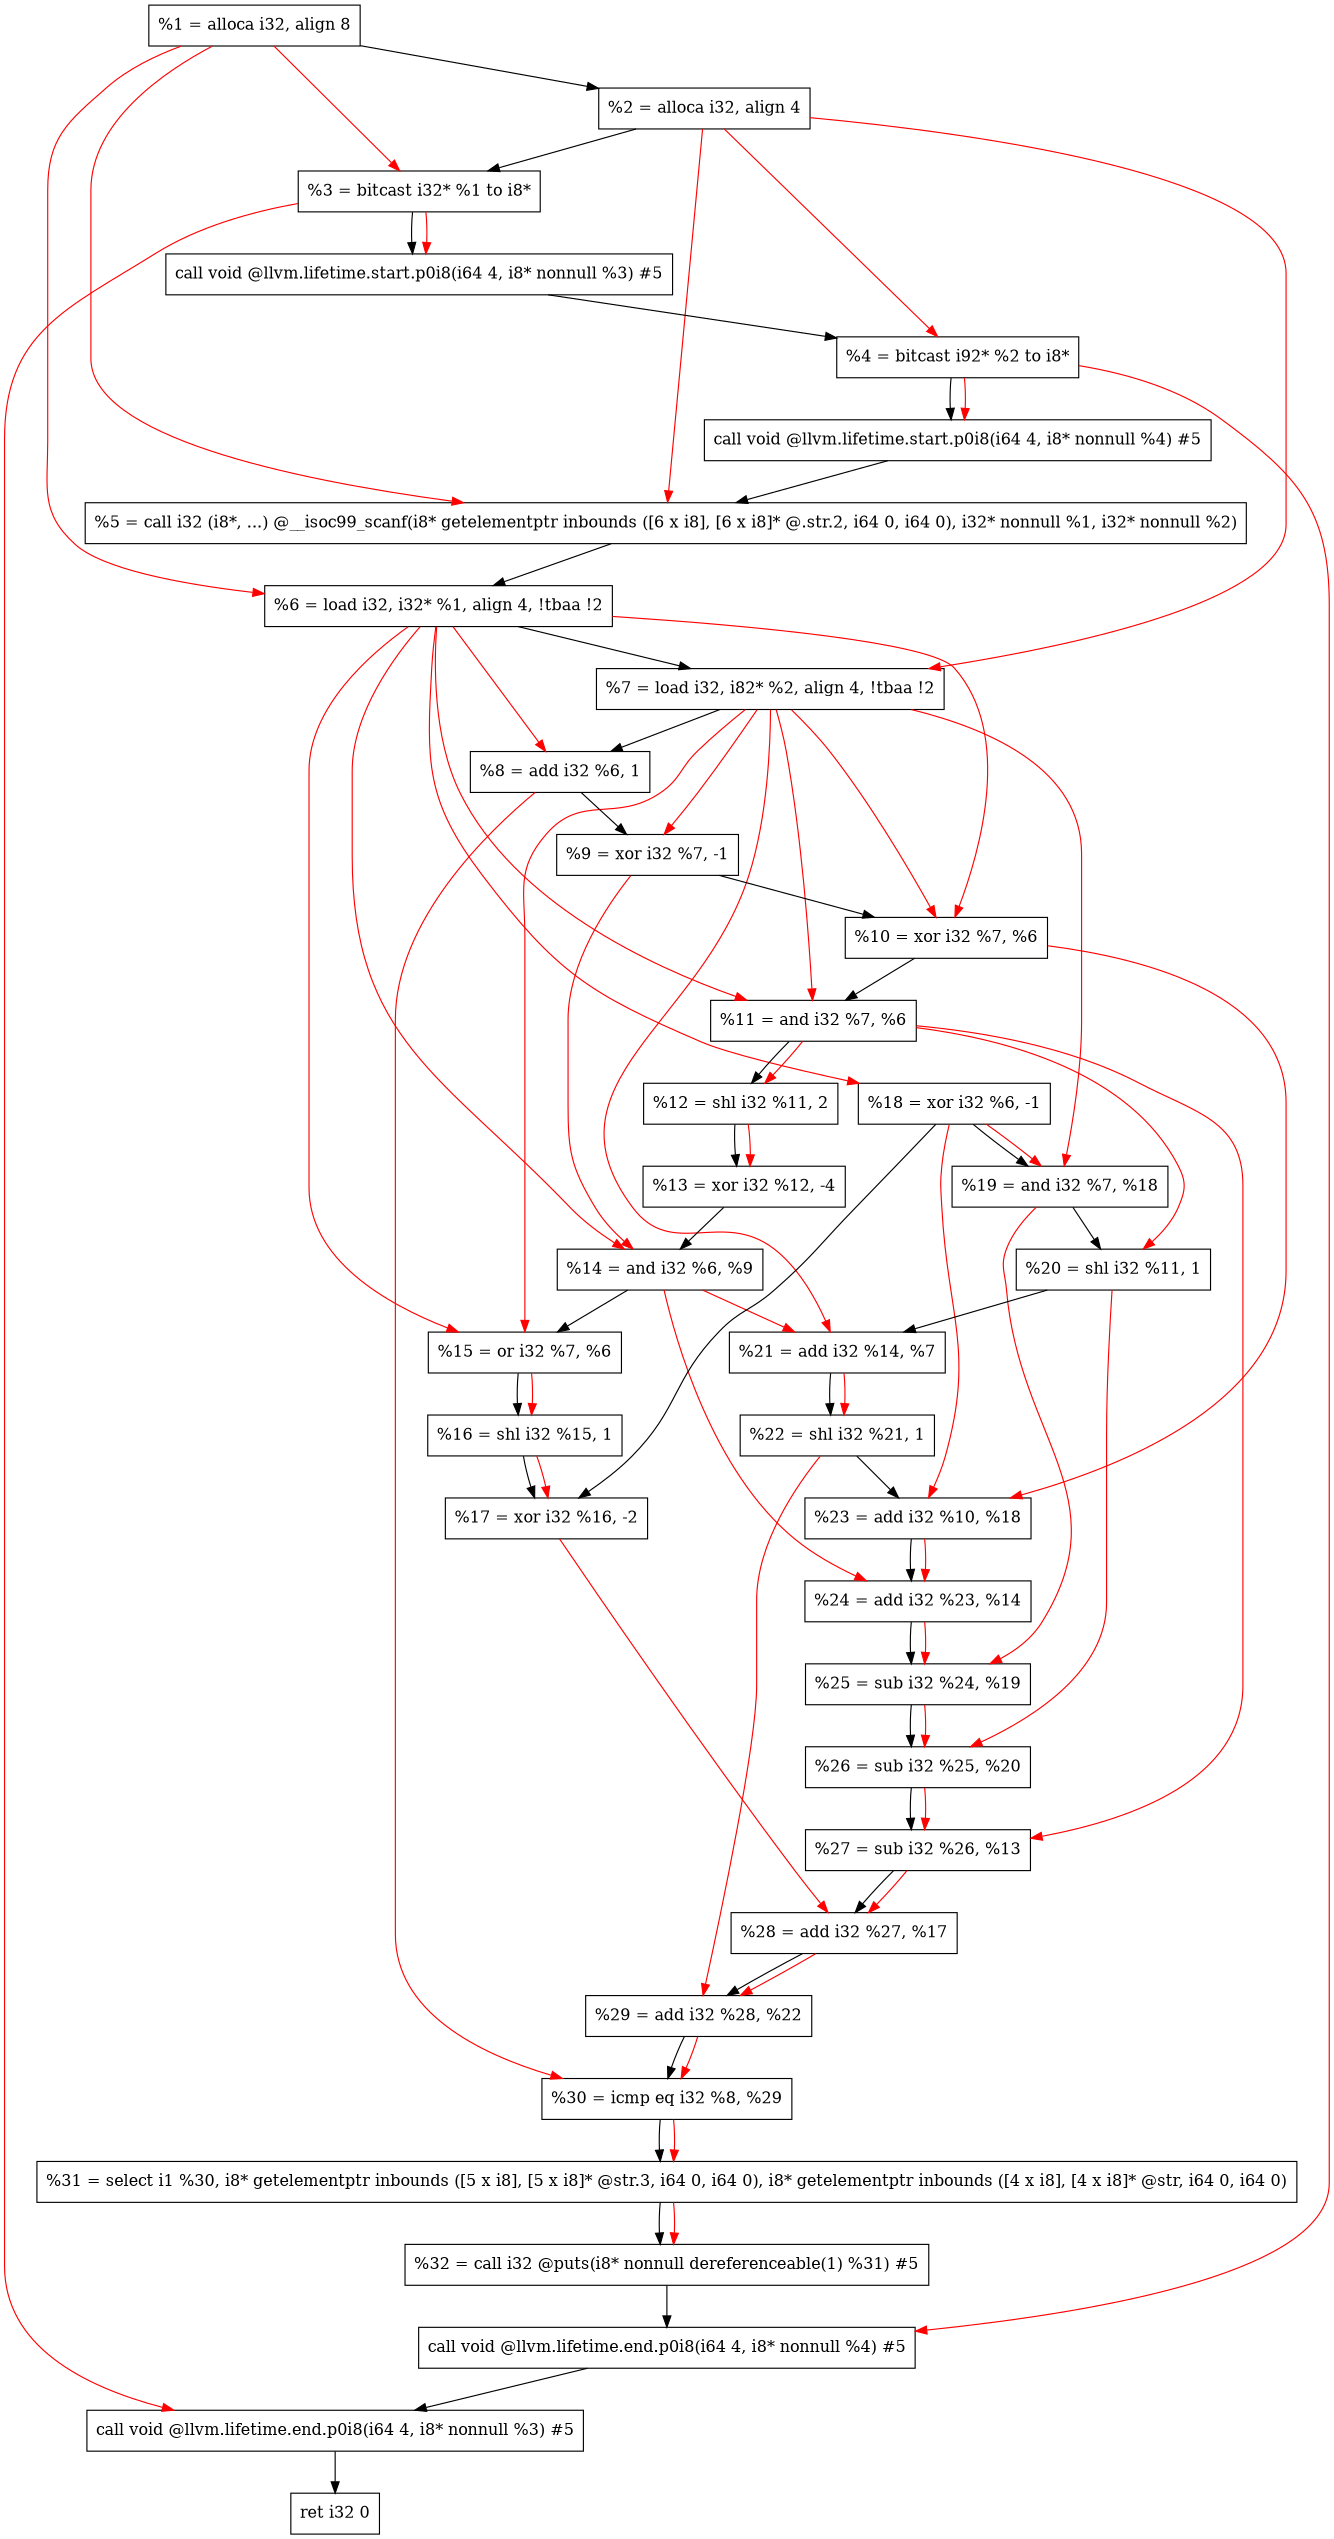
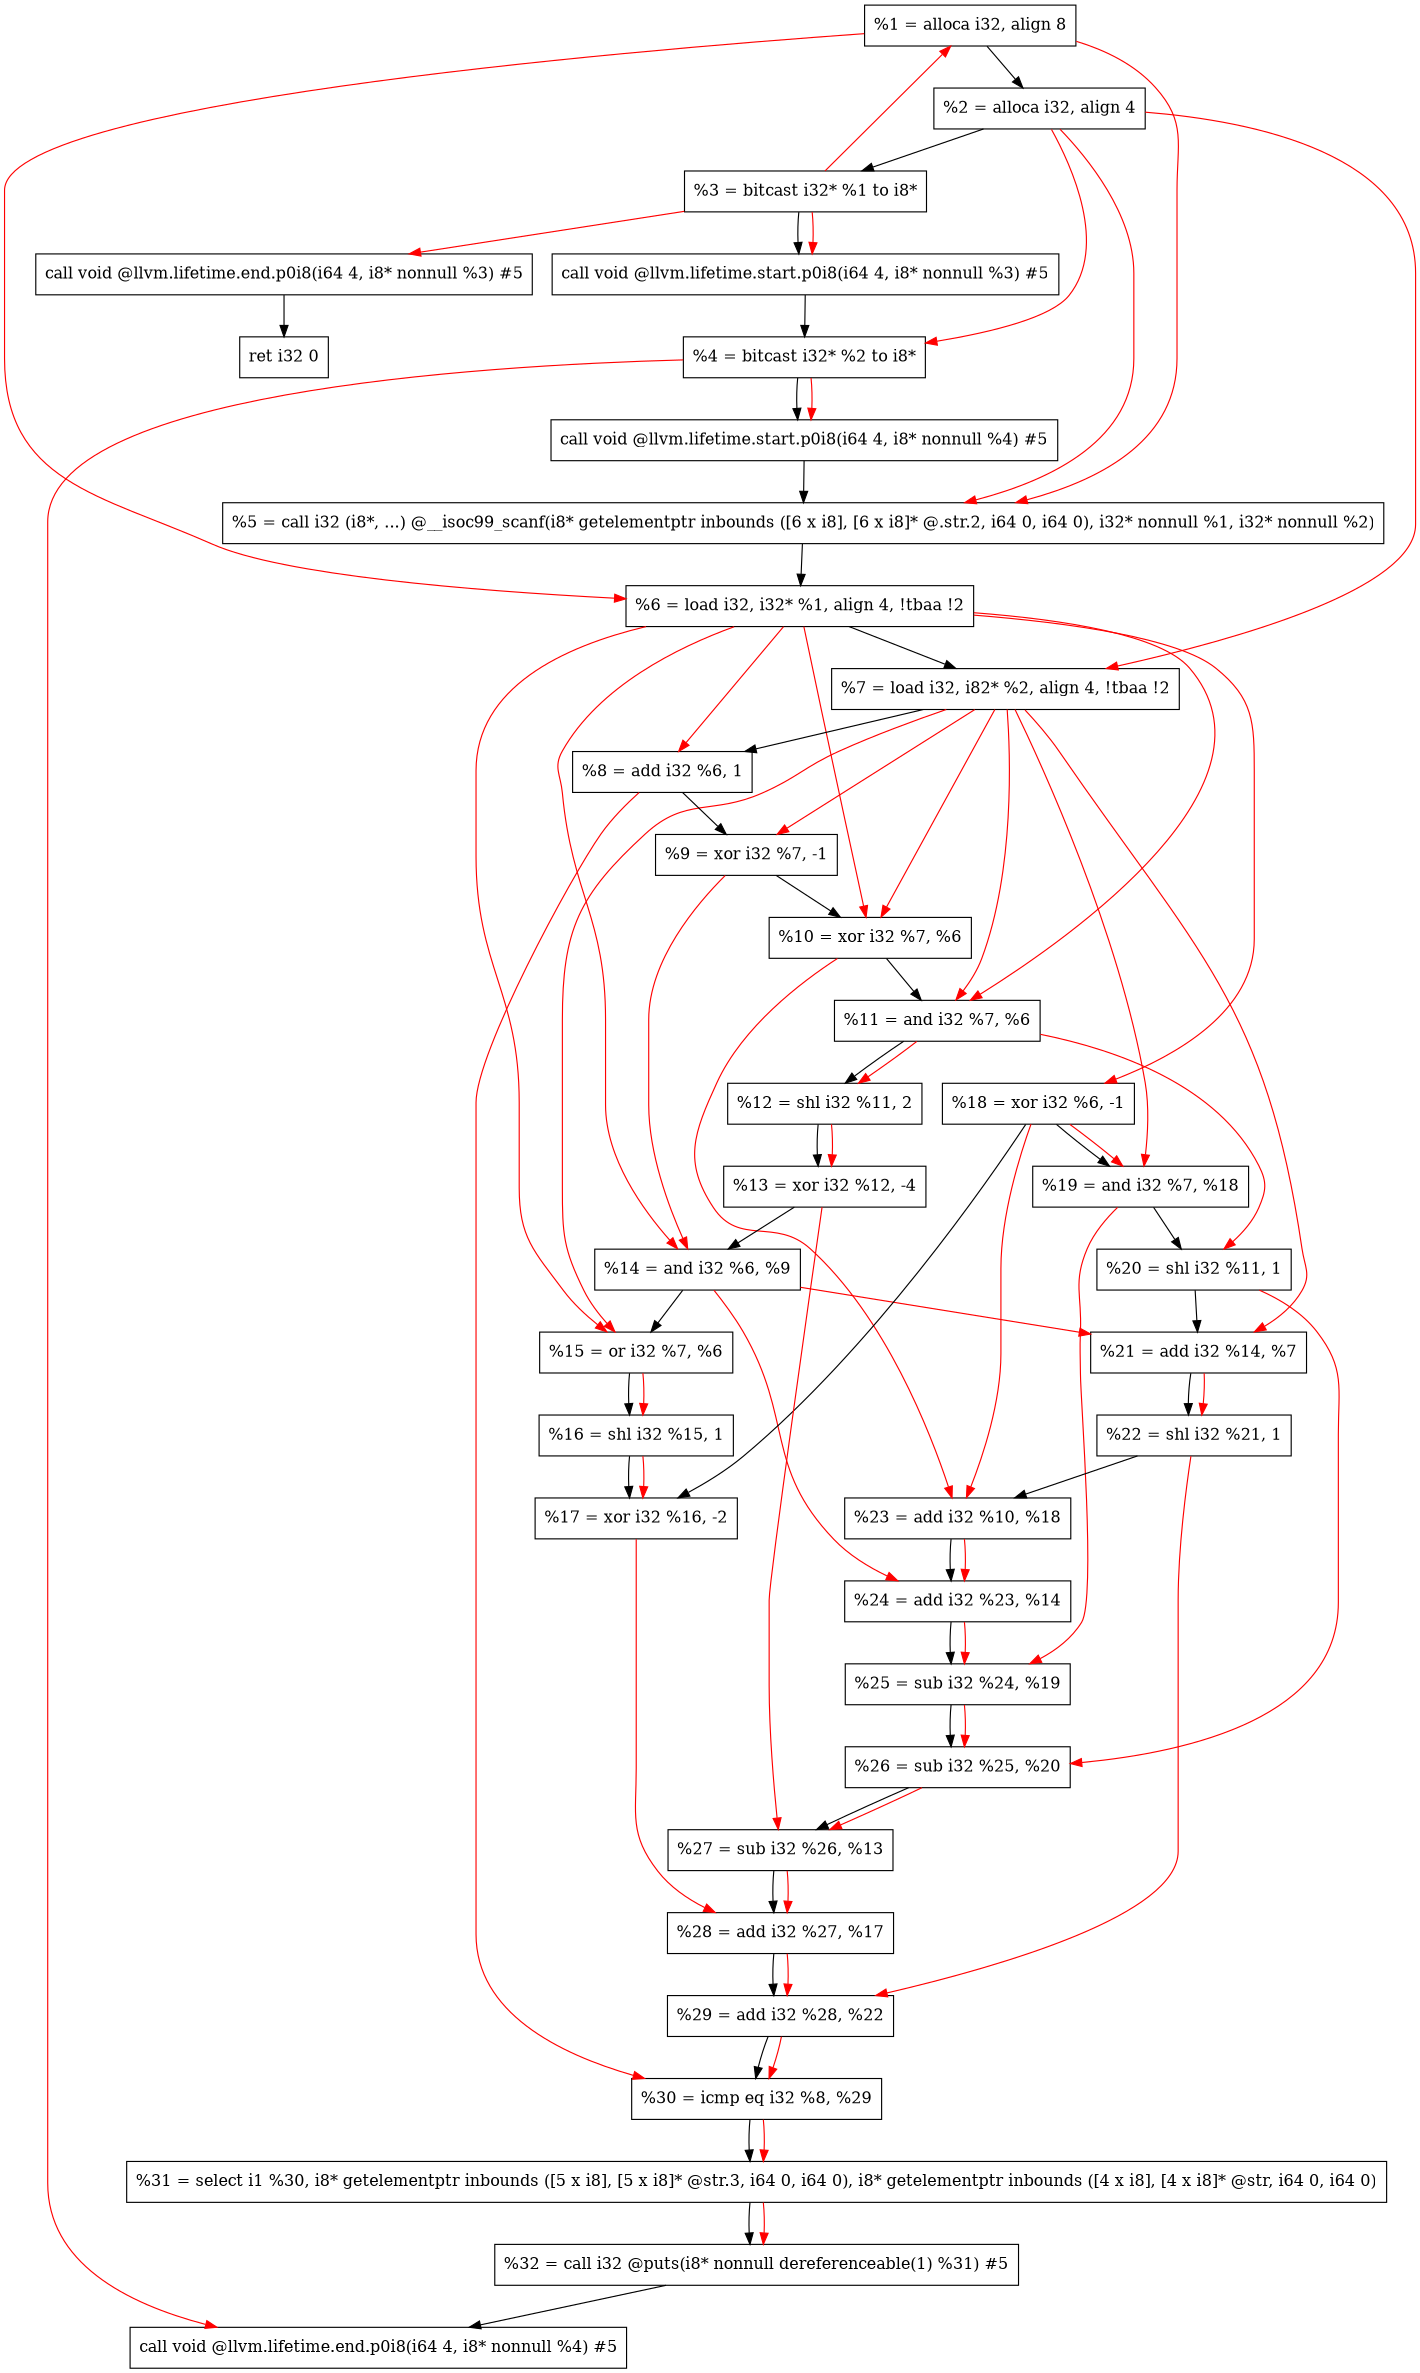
edge "%1 = alloca i32, align 8" -> "%3 = bitcast i32* %1 to i8*": reversed
node "%4 = bitcast i92* %2 to i8*": label "%4 = bitcast i92* %2 to i8*" -> "%4 = bitcast i32* %2 to i8*"
edge "%11 = and i32 %7, %6" -> "%27 = sub i32 %26, %13": now "%13 = xor i32 %12, -4" -> "%27 = sub i32 %26, %13"
edge "call void @llvm.lifetime.end.p0i8(i64 4, i8* nonnull %4) #5" -> "call void @llvm.lifetime.end.p0i8(i64 4, i8* nonnull %3) #5": removed
